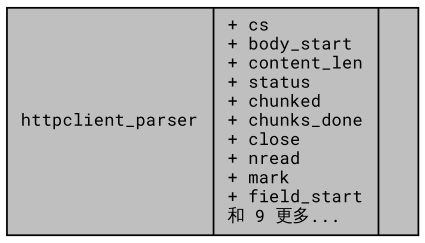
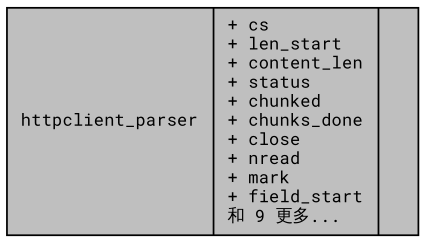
node "httpclient_parser": text "+ body_start" -> "+ len_start"
